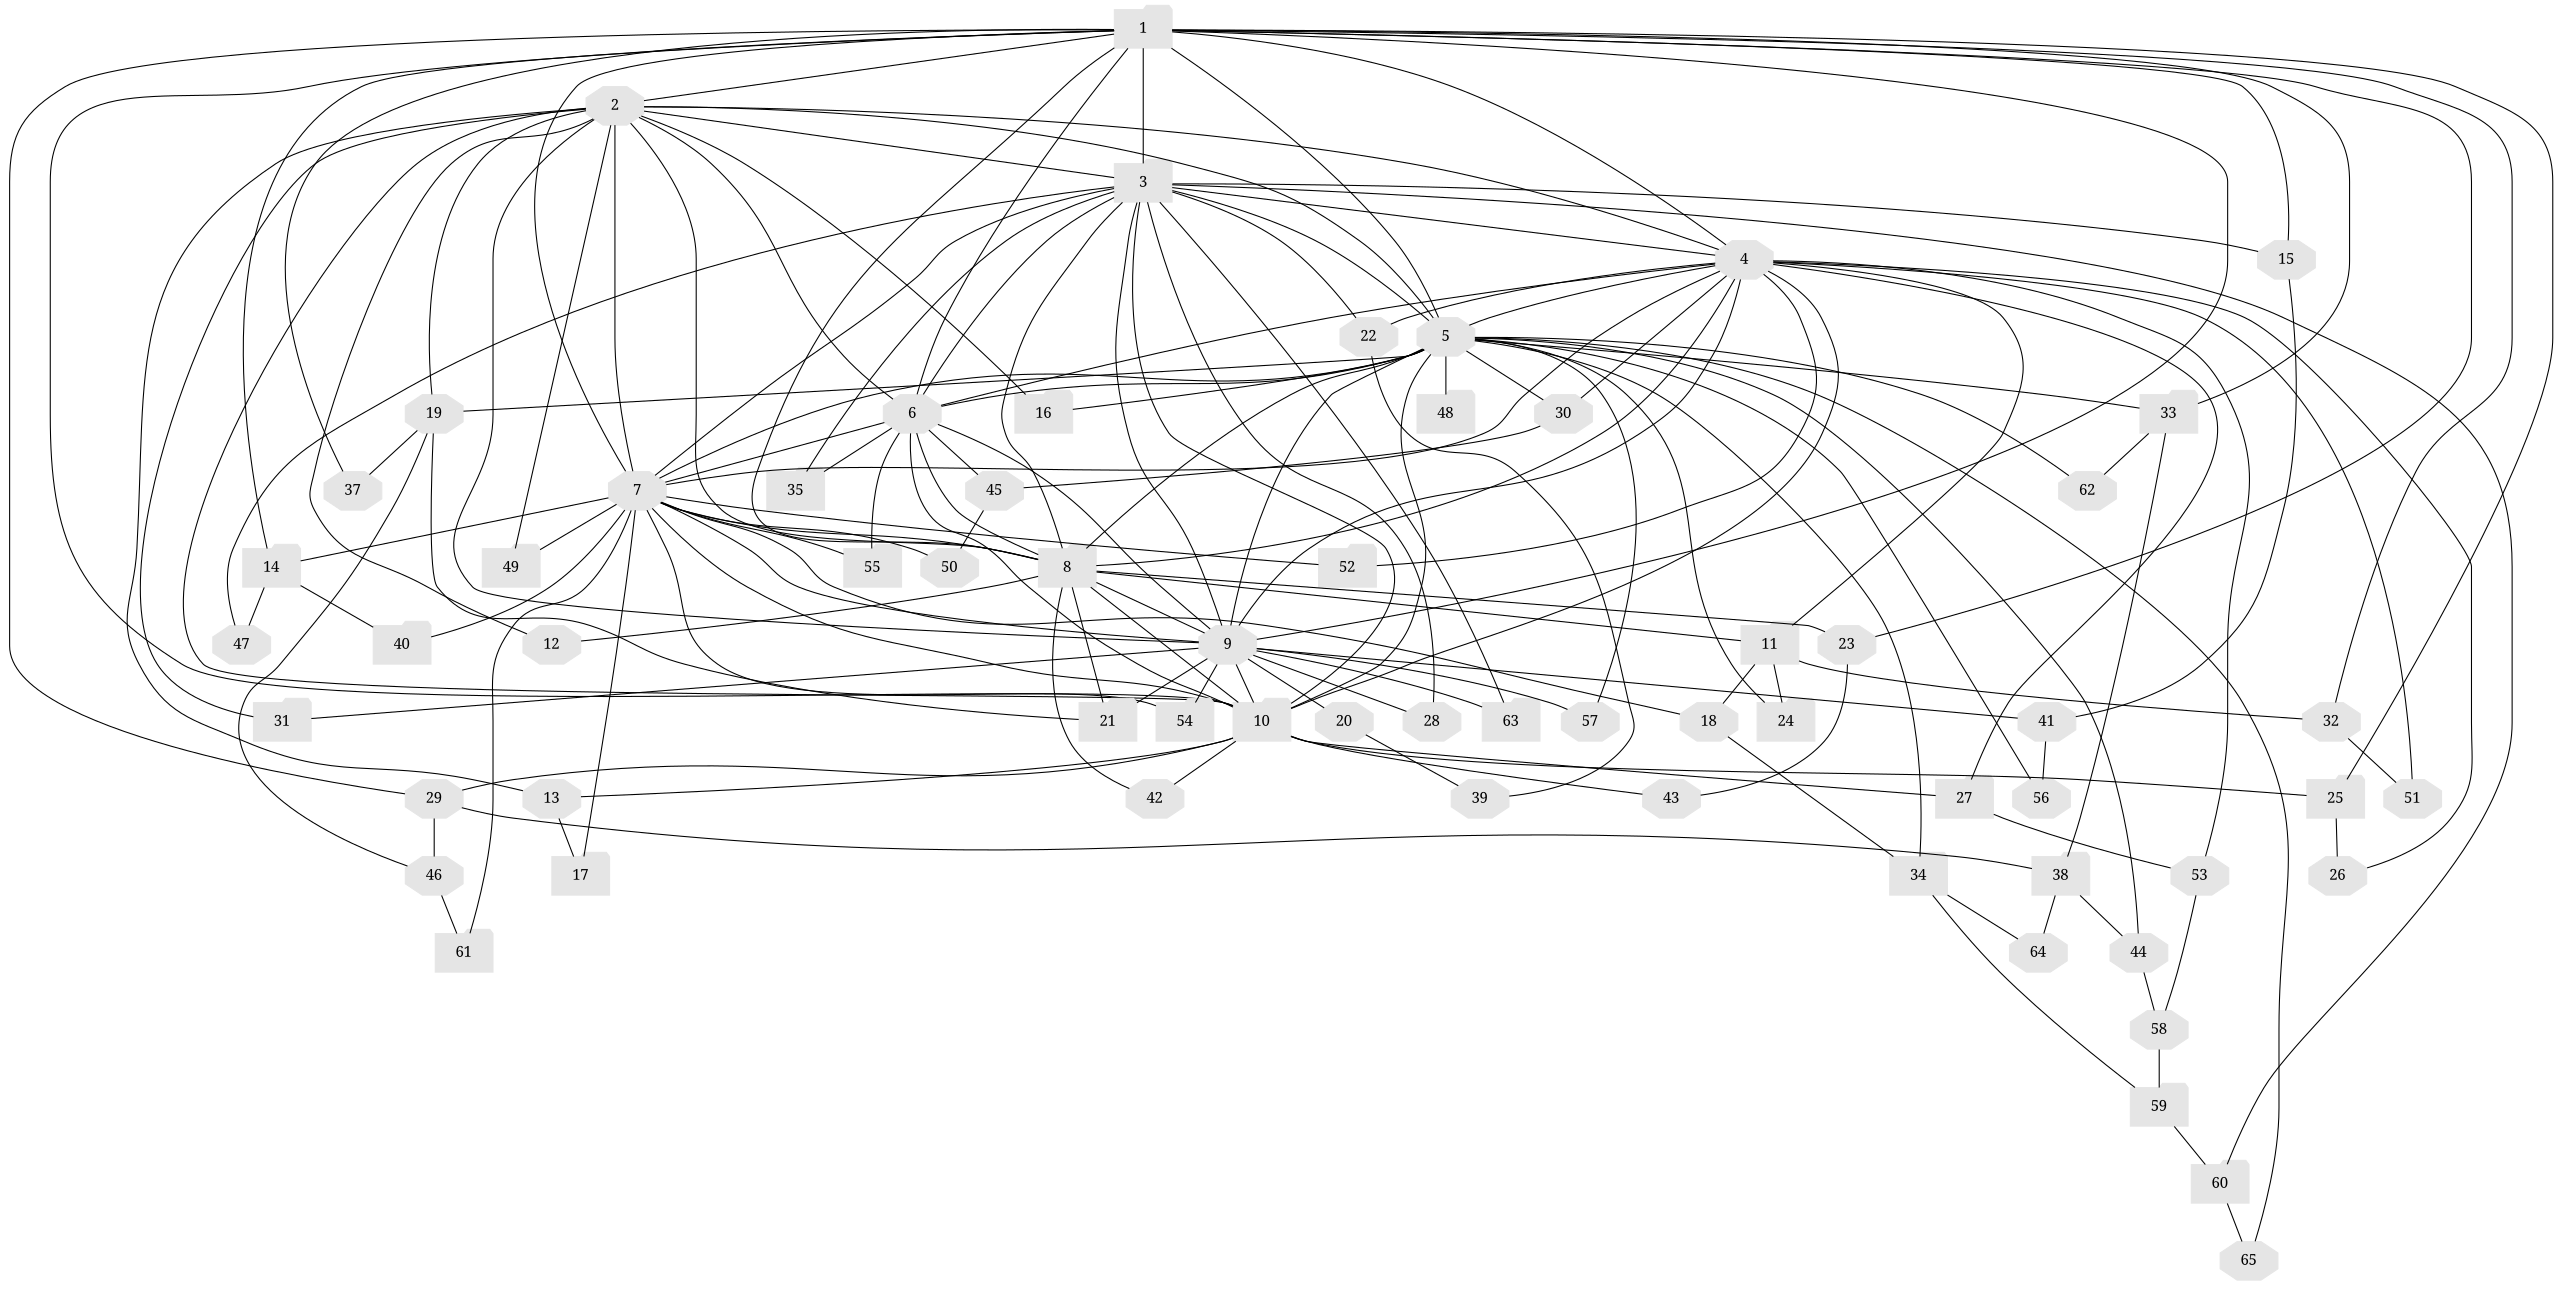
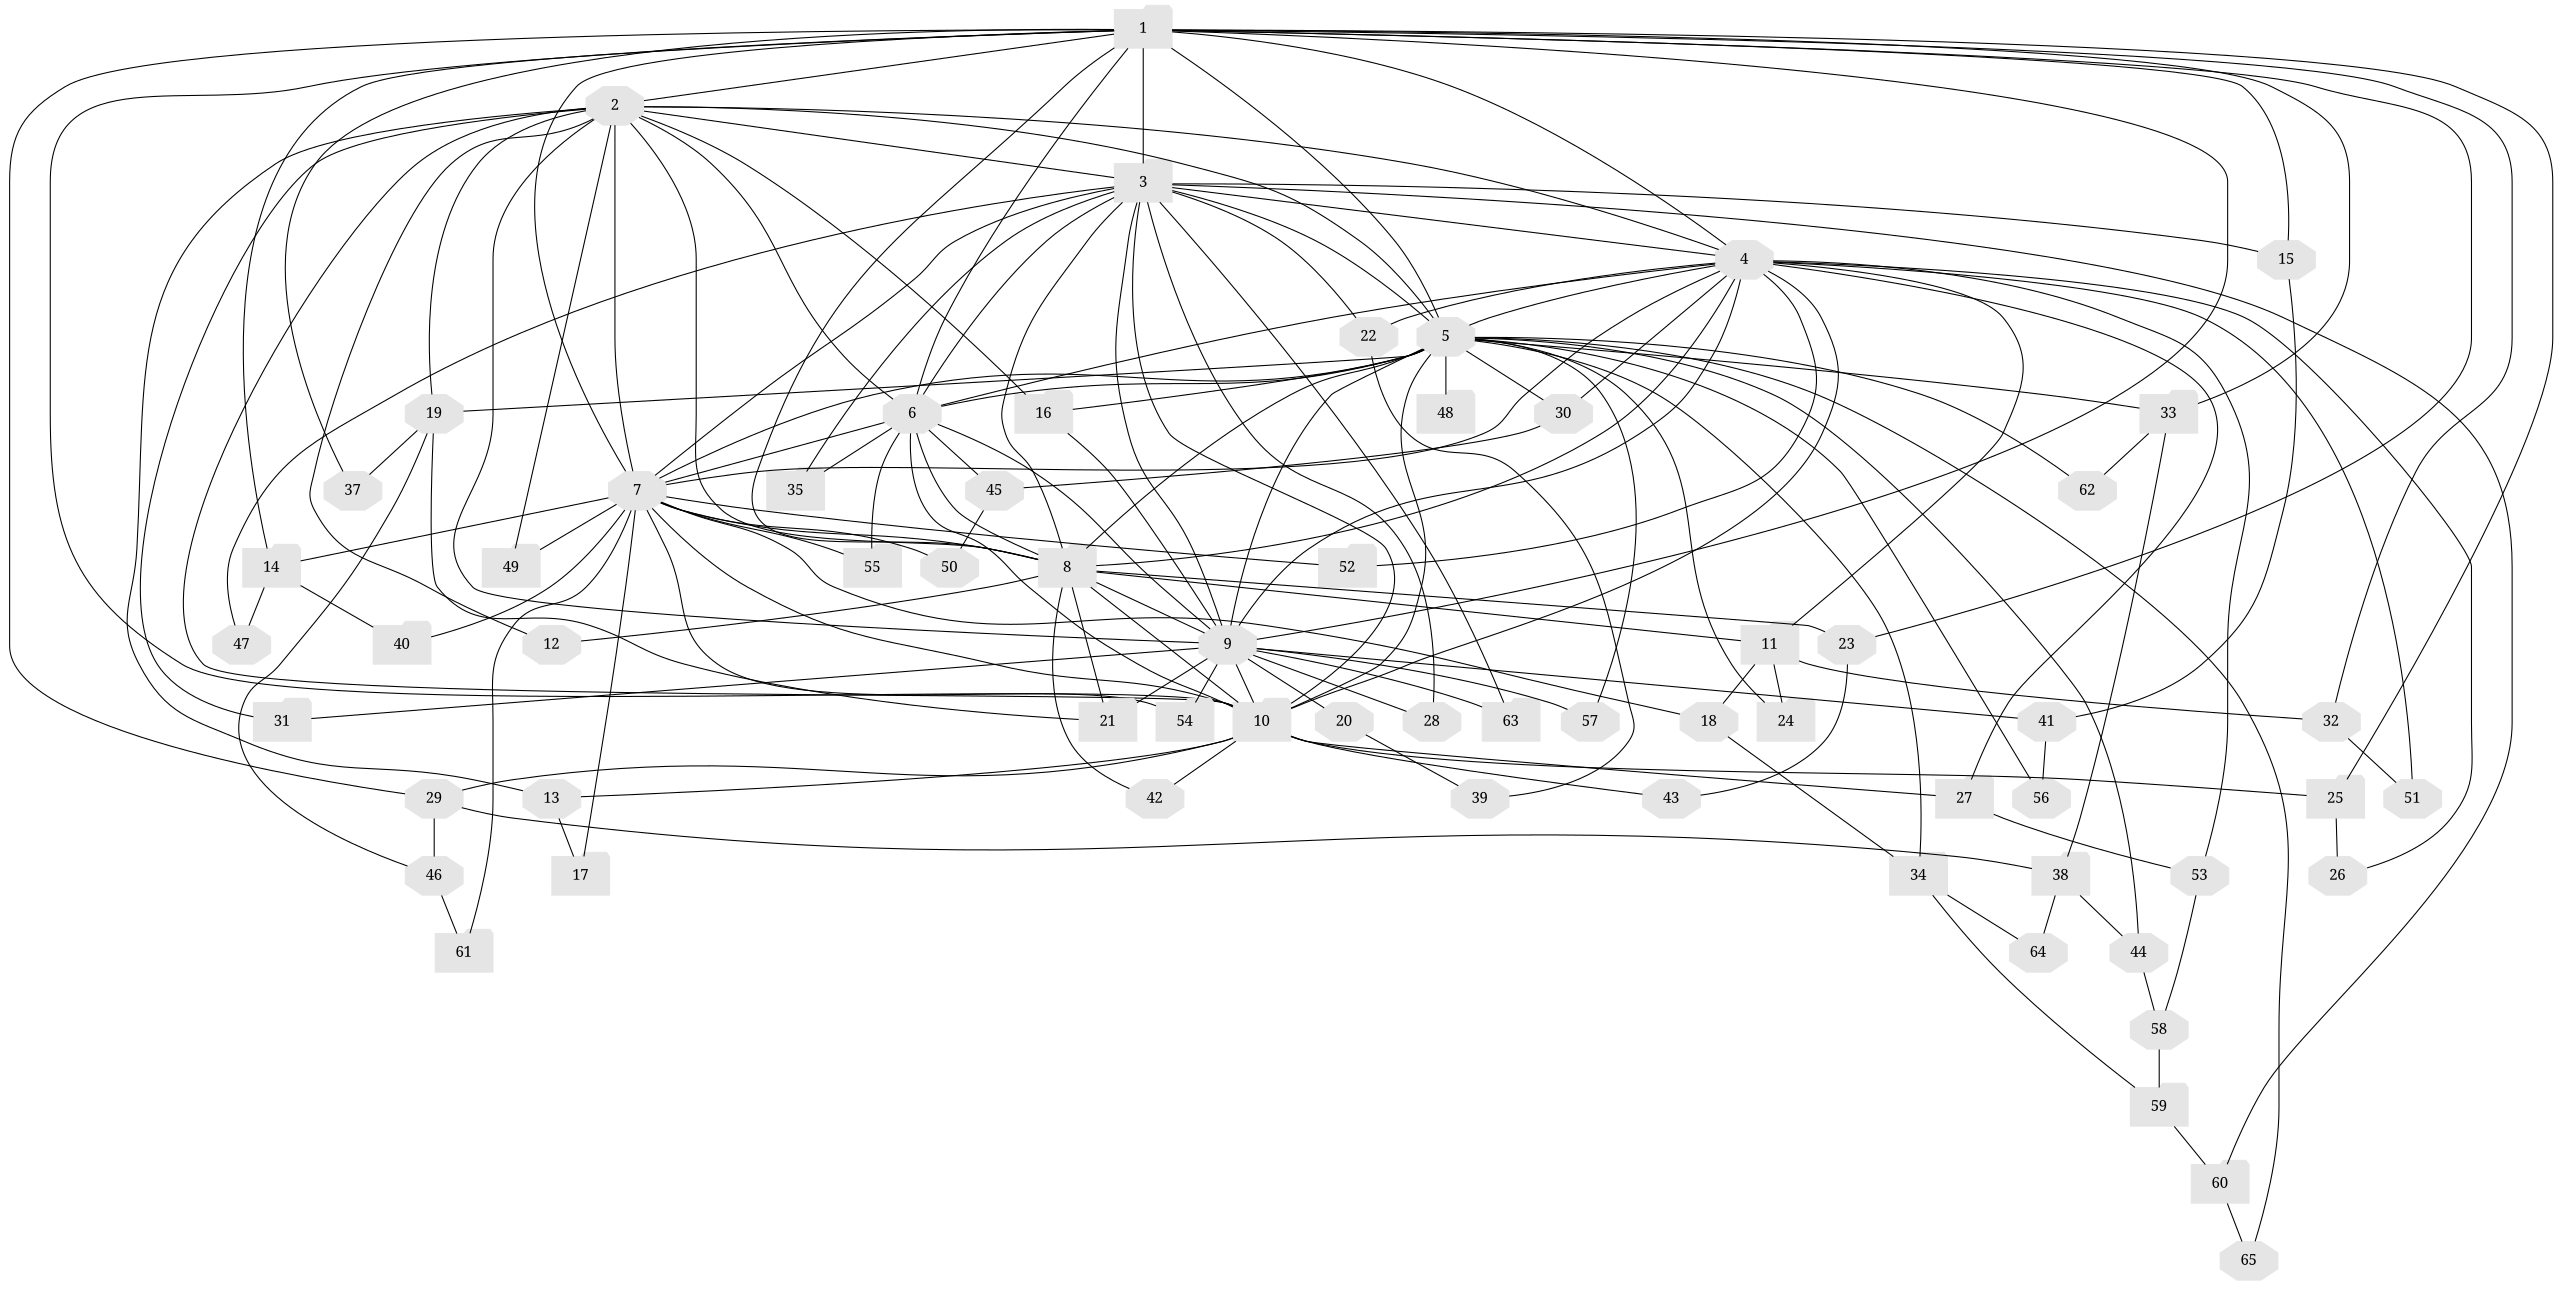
edge "7" -- "9": now "16" -- "9"
